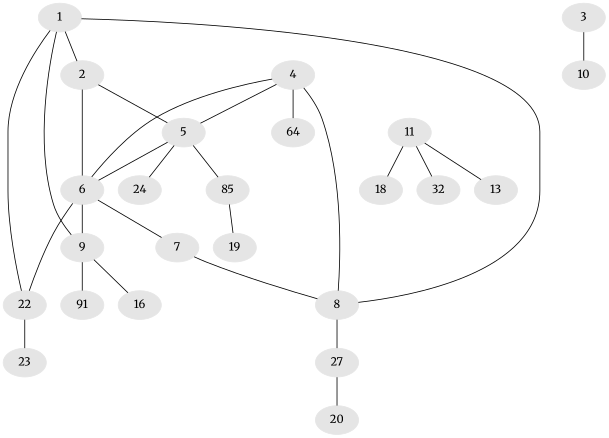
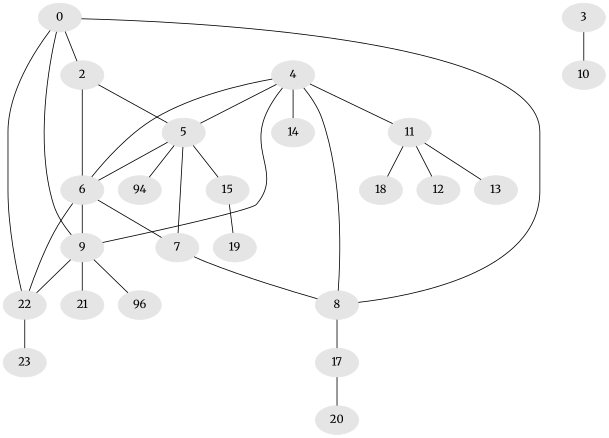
node "1": label "1" -> "0"
edge "4" -- "11": added
node "64": label "64" -> "14"
node "24": label "24" -> "94"
edge "5" -- "7": added
node "85": label "85" -> "15"
node "32": label "32" -> "12"
edge "4" -- "9": added
edge "9" -- "22": added
node "91": label "91" -> "21"
node "16": label "16" -> "96"
node "27": label "27" -> "17"
